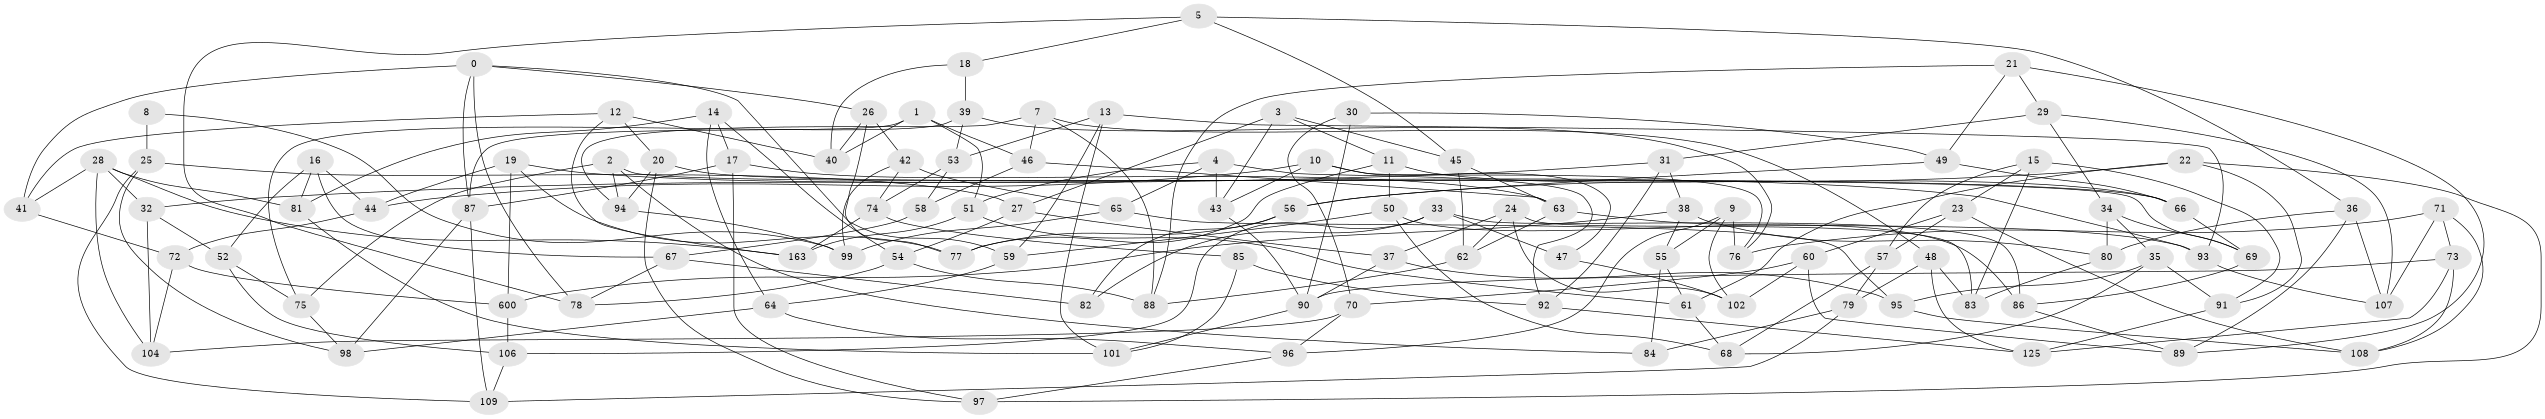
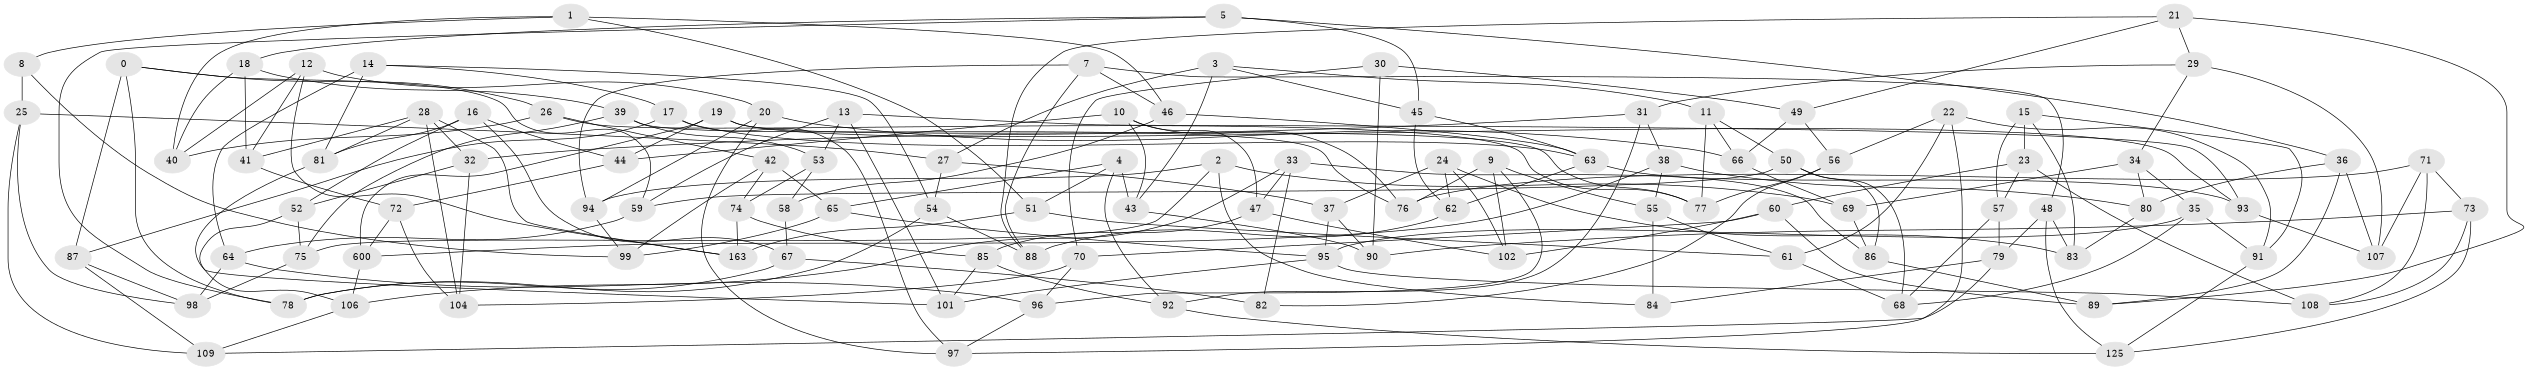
edge "0" -- "41": now "18" -- "41"
edge "1" -- "87": now "1" -- "8"
edge "47" -- "85": added
edge "90" -- "101": now "95" -- "101"
